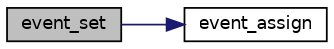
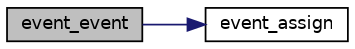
node "event_set": label "event_set" -> "event_event"
